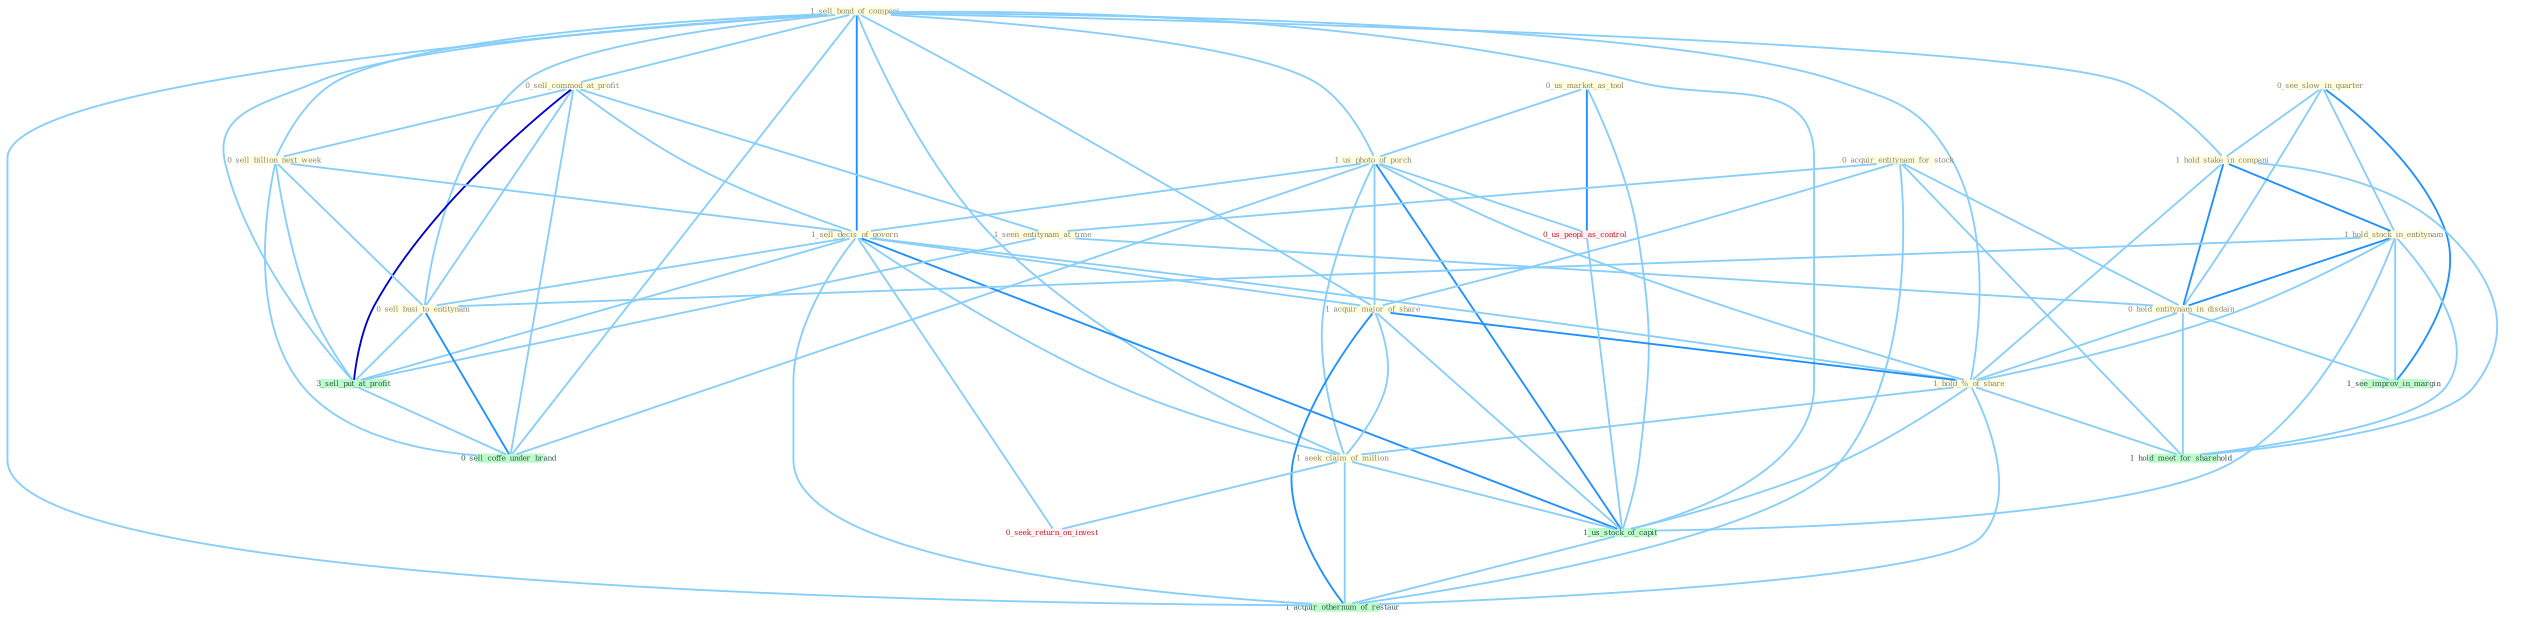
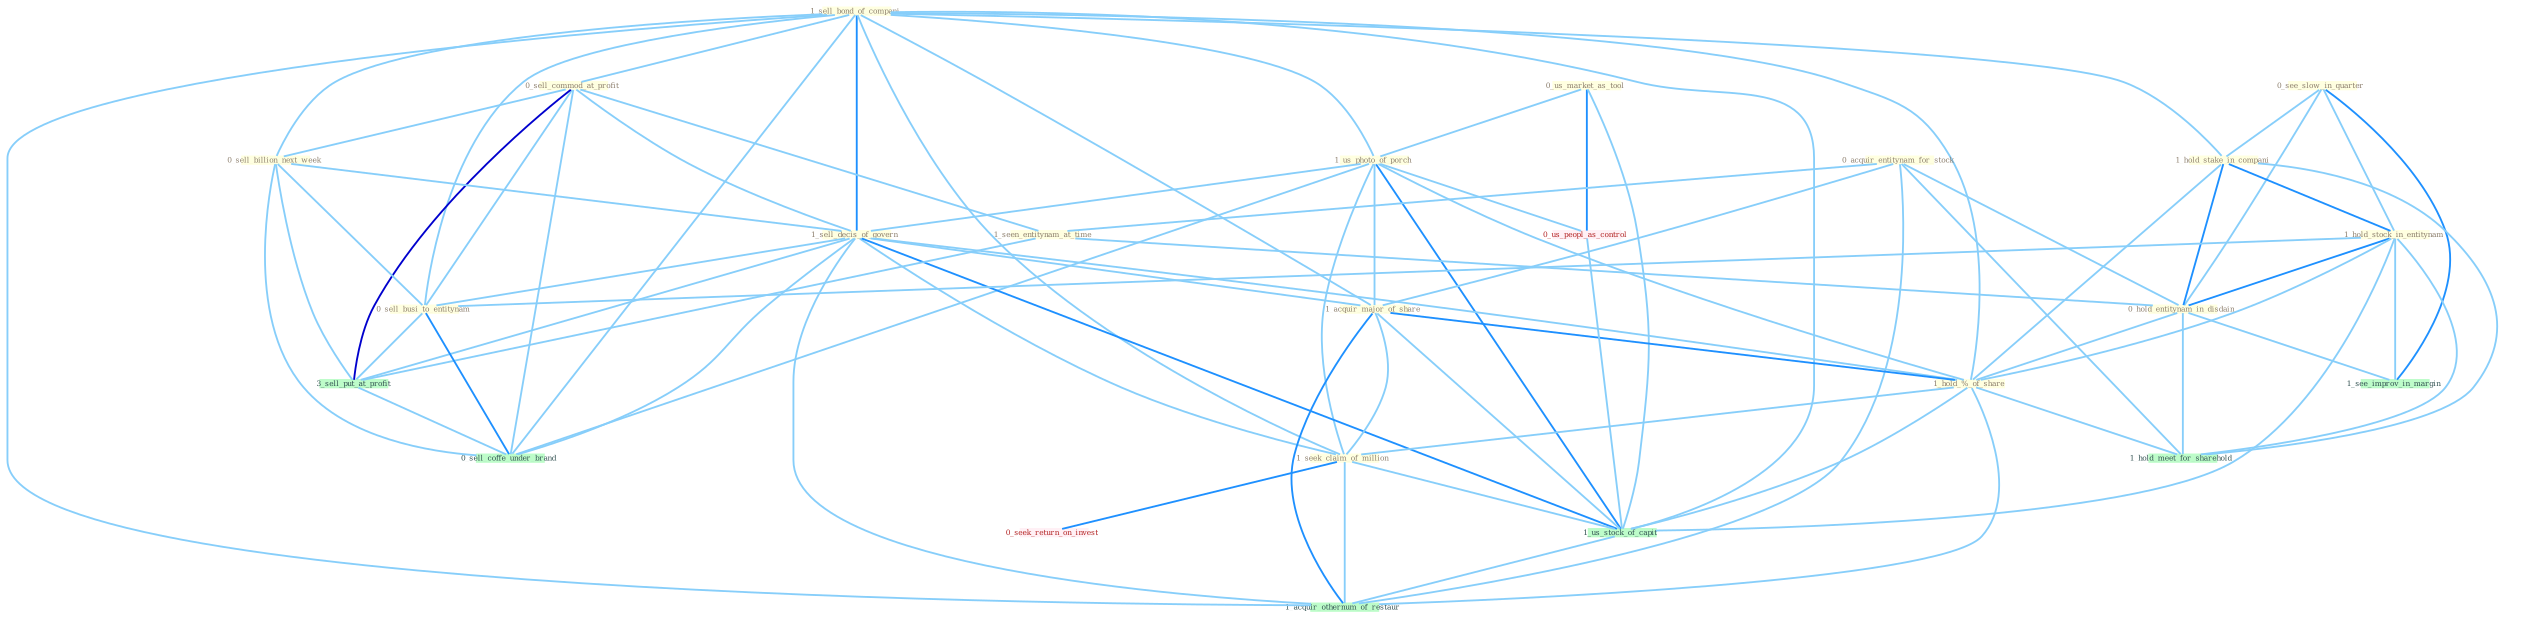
edge "1_sell_bond_of_compani" -- "3_sell_put_at_profit": removed
edge "1_sell_decis_of_govern" -- "0_seek_return_on_invest": now "1_sell_decis_of_govern" -- "0_sell_coffe_under_brand"
edge "1_seek_claim_of_million" -- "0_seek_return_on_invest": color #87cefa -> #1e90ff
